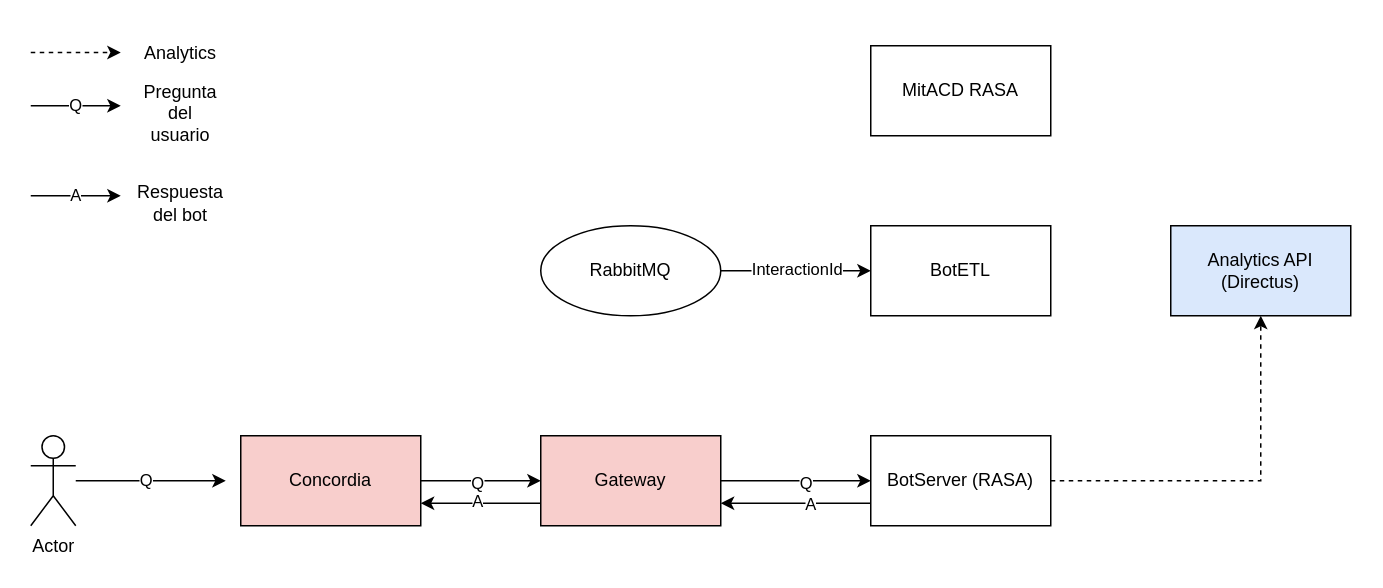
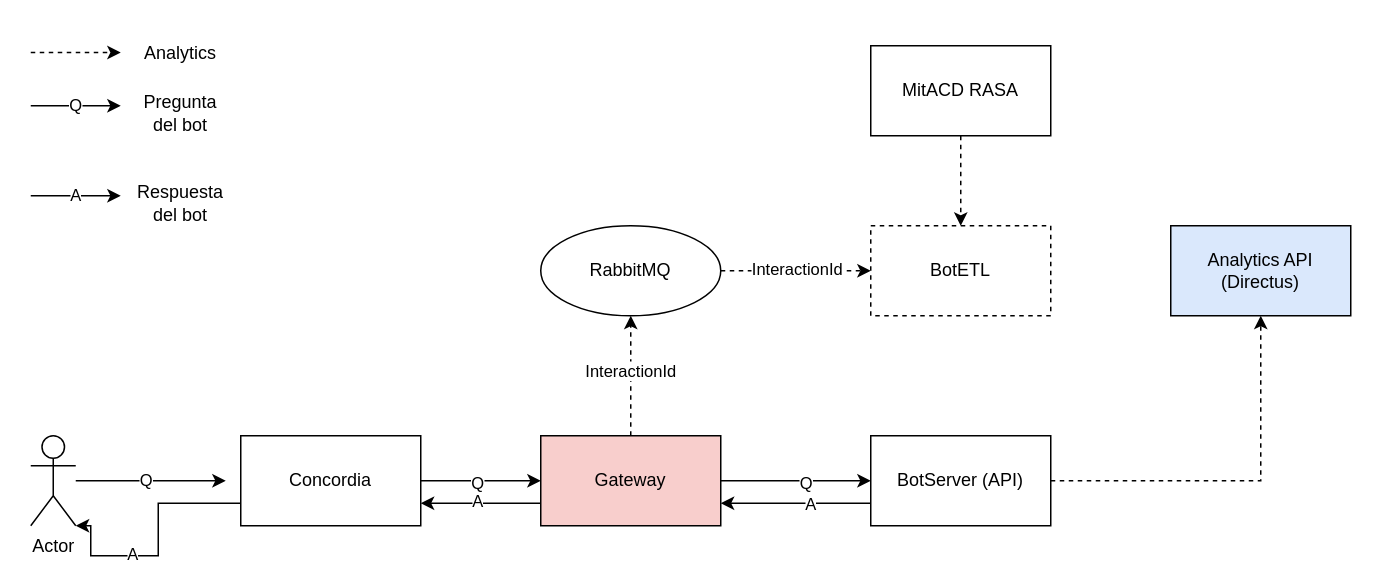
node "Pregunta del usuario": label "Pregunta del usuario" -> "Pregunta del bot"
edge "MitACD RASA" -> "BotETL": added
edge "RabbitMQ" -> "BotETL": style solid -> dashed
node "BotETL": style solid -> dashed
edge "Gateway" -> "RabbitMQ": added, label "InteractionId"
node "Concordia": fillcolor #f8cecc -> #ffffff
node "BotServer (RASA)": label "BotServer (RASA)" -> "BotServer (API)"
edge "Concordia" -> "Actor": added, label "A"
